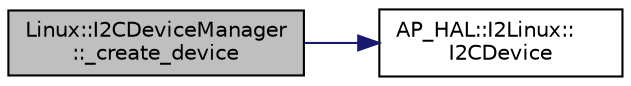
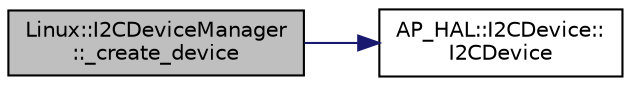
node "AP_HAL::I2Linux:: I2CDevice": label "AP_HAL::I2Linux:: I2CDevice" -> "AP_HAL::I2CDevice:: I2CDevice"
